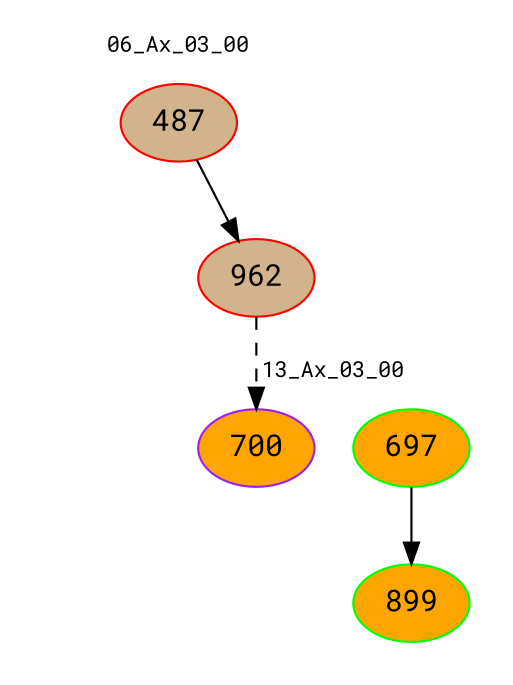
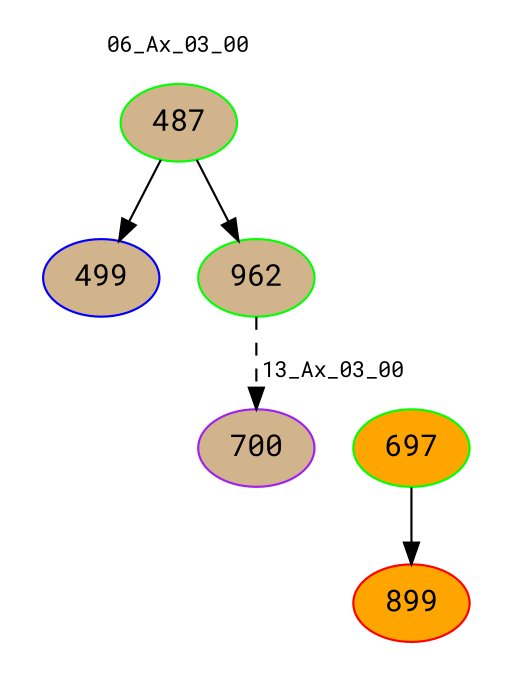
node "487": color red -> green
node "499": added
node "962": color red -> green
node "700": fillcolor orange -> tan
node "899": color green -> red
